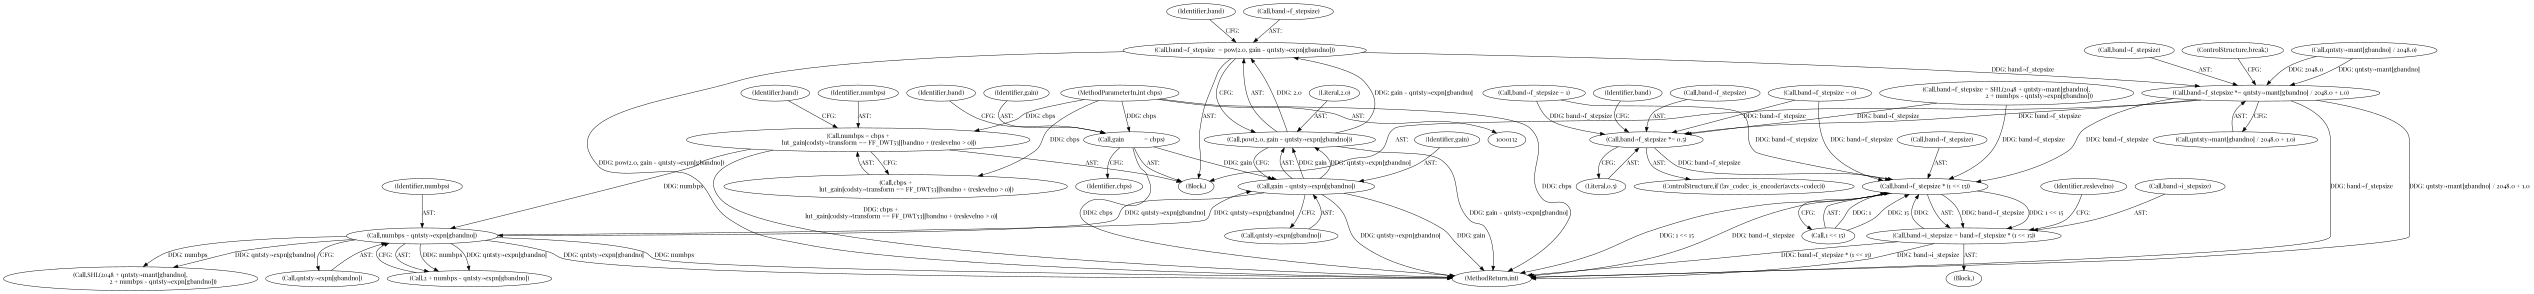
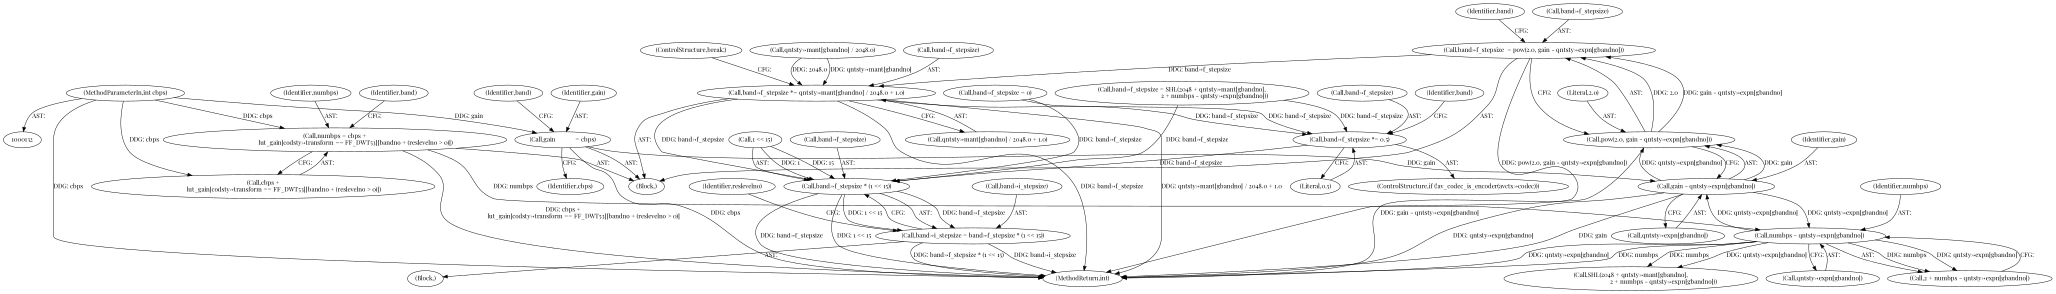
node "(Call,band->f_stepsize = 1)": removed
edge "(MethodParameterIn,int cbps)" -> "(Call,gain            = cbps)": label "DDG: cbps" -> "DDG: gain"
edge "(Call,band->f_stepsize * (1 << 15))" -> "(Call,1 << 15)": removed, label "CFG:"
edge "(Call,band->i_stepsize = band->f_stepsize * (1 << 15))" -> "(Call,band->f_stepsize * (1 << 15))": label "DDG: " -> "CFG: "
